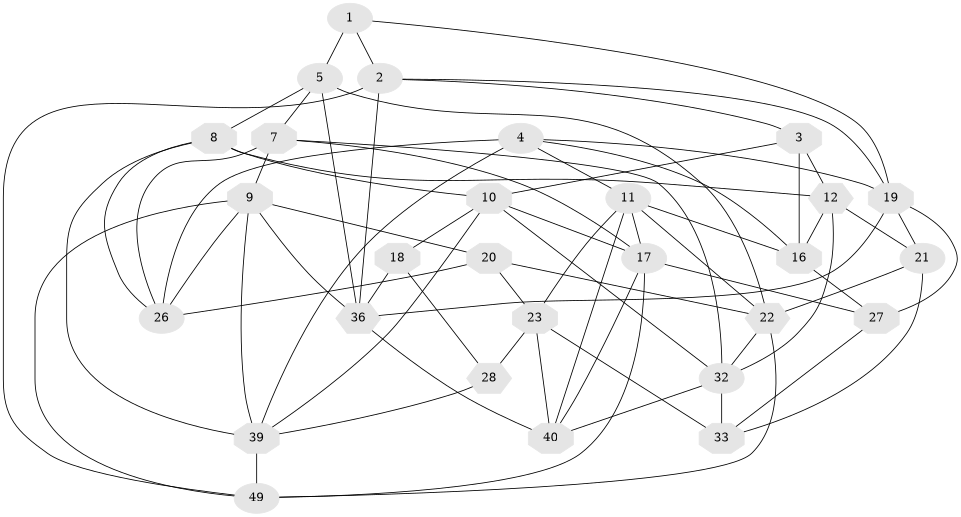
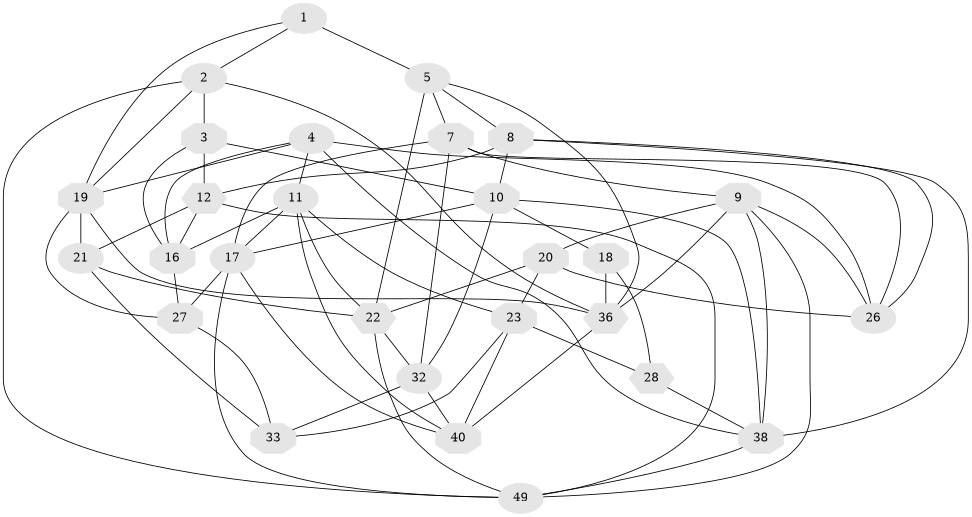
edge "12" -- "32": now "12" -- "49"
node "39": label "39" -> "38"
